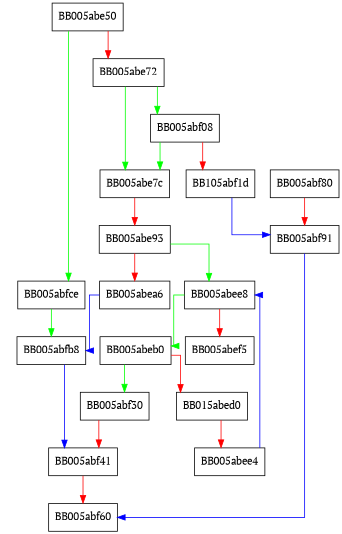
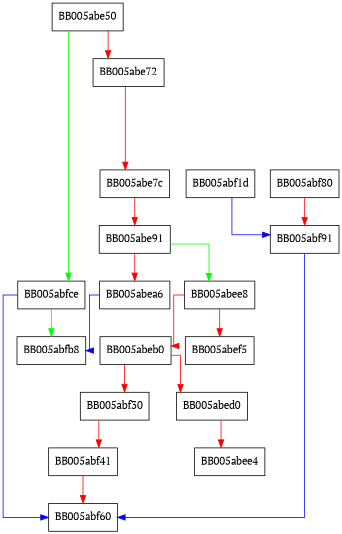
edge "BB005abe72" -> "BB005abe7c": color green -> red
node "BB005abf08": removed
node "BB105abf1d": label "BB105abf1d" -> "BB005abf1d"
node "BB005abe93": label "BB005abe93" -> "BB005abe91"
edge "BB005abee8" -> "BB005abeb0": color green -> red
edge "BB005abee4" -> "BB005abee8": removed
edge "BB005abeb0" -> "BB005abf30": color green -> red
edge "BB005abfb8" -> "BB005abf41": removed
node "BB015abed0": label "BB015abed0" -> "BB005abed0"
edge "BB005abfce" -> "BB005abf60": added
